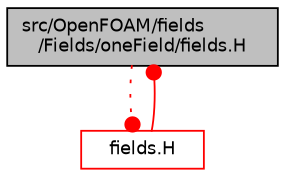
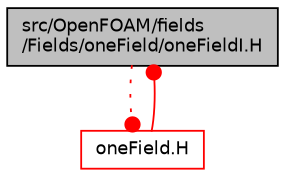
node "src/OpenFOAM/fields /Fields/oneField/fields.H": label "src/OpenFOAM/fields /Fields/oneField/fields.H" -> "src/OpenFOAM/fields /Fields/oneField/oneFieldI.H"
node "fields.H": label "fields.H" -> "oneField.H"
